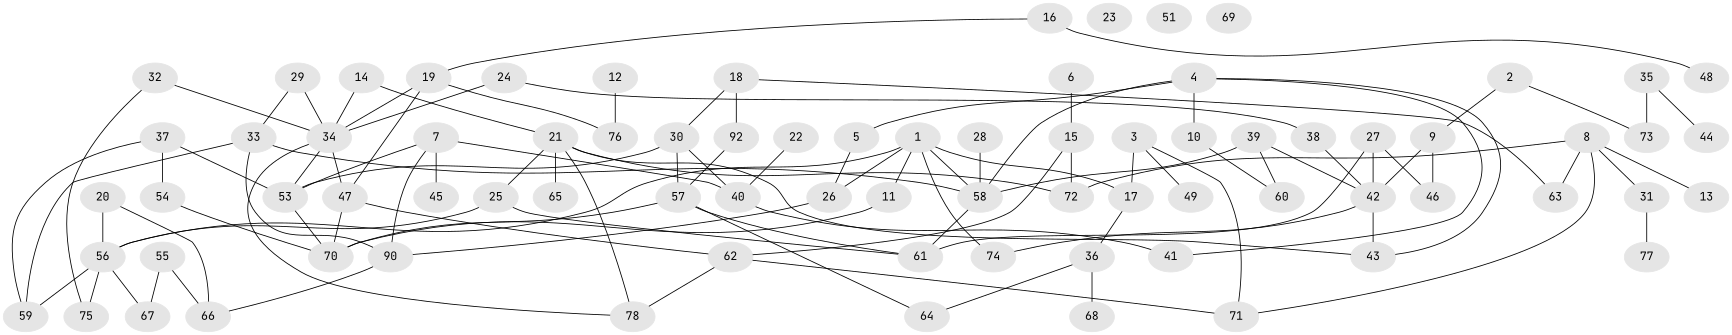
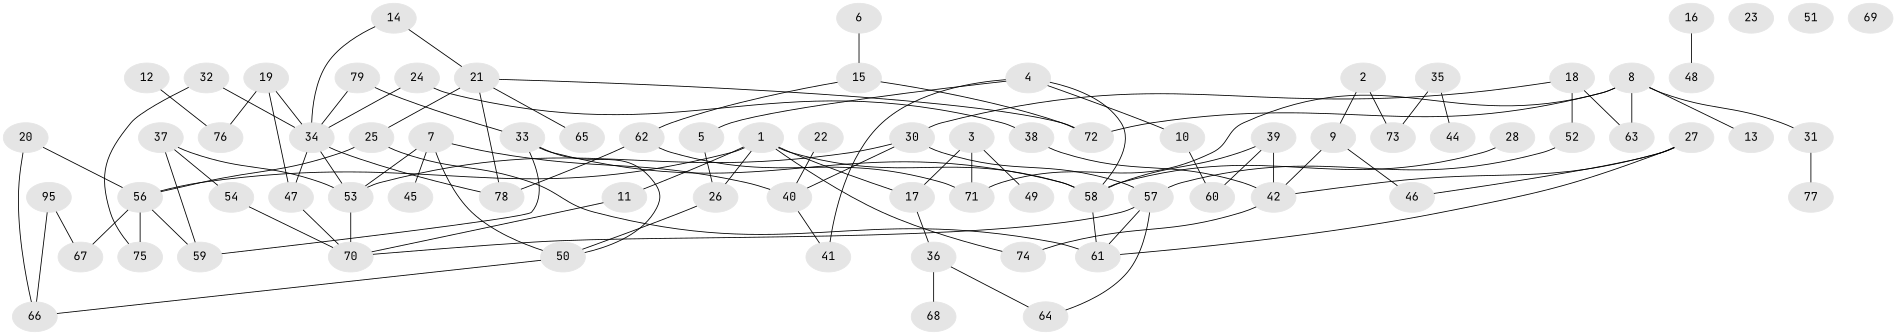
edge "16" -- "19": removed
node "29": label "29" -> "79"
node "92": label "92" -> "52"
edge "47" -- "62": removed
node "55": label "55" -> "95"
node "90": label "90" -> "50"
node "43": removed
